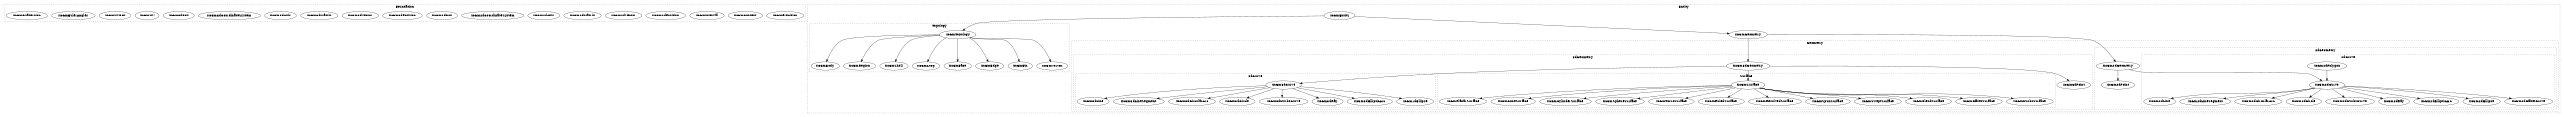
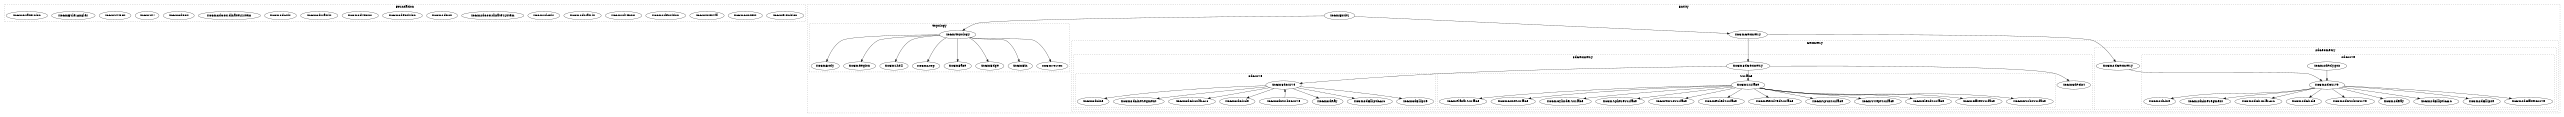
node "XcGm2dPoint": removed
edge "XcGm3dCurve" -> "XcGm3dNurbsCurve": reversed
node "XcGm1dEllipse": label "XcGm1dEllipse" -> "XcGm3dEllipse"
